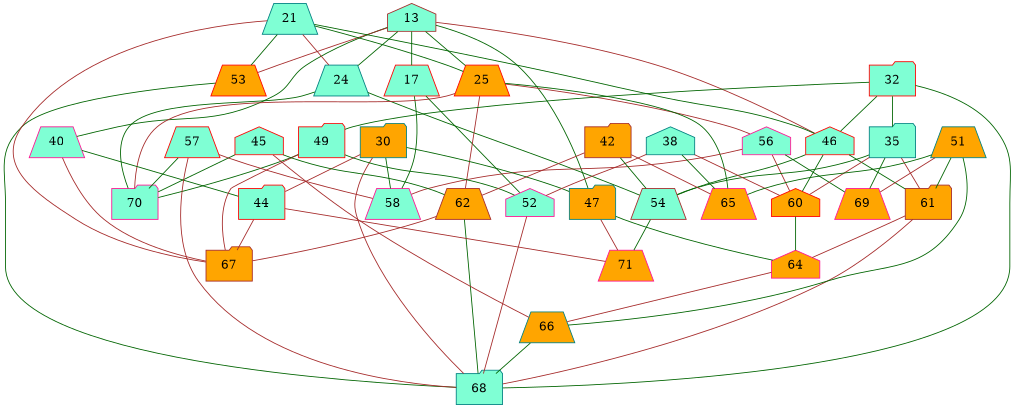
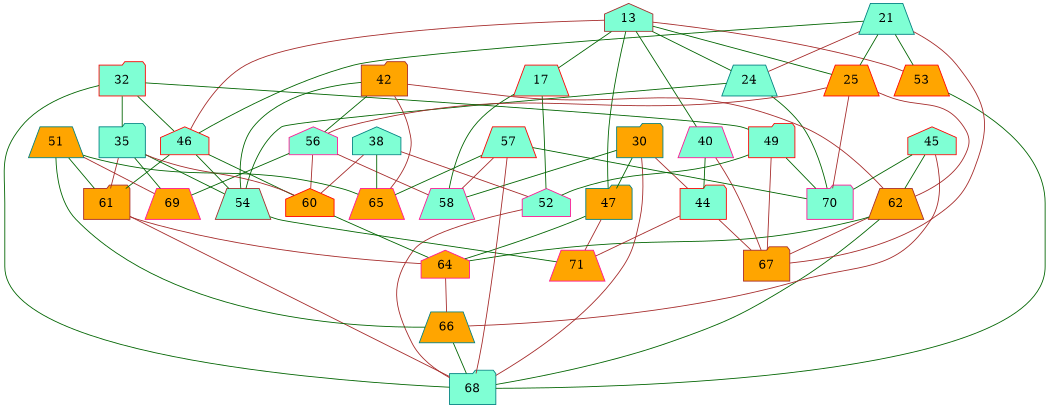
edge "42" -- "56": added
edge "25" -- "65": now "57" -- "65"
edge "62" -- "64": added
